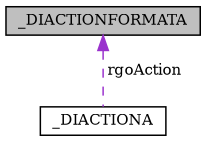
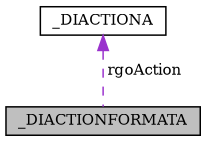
edge "_DIACTIONA" -> "_DIACTIONFORMATA": reversed
